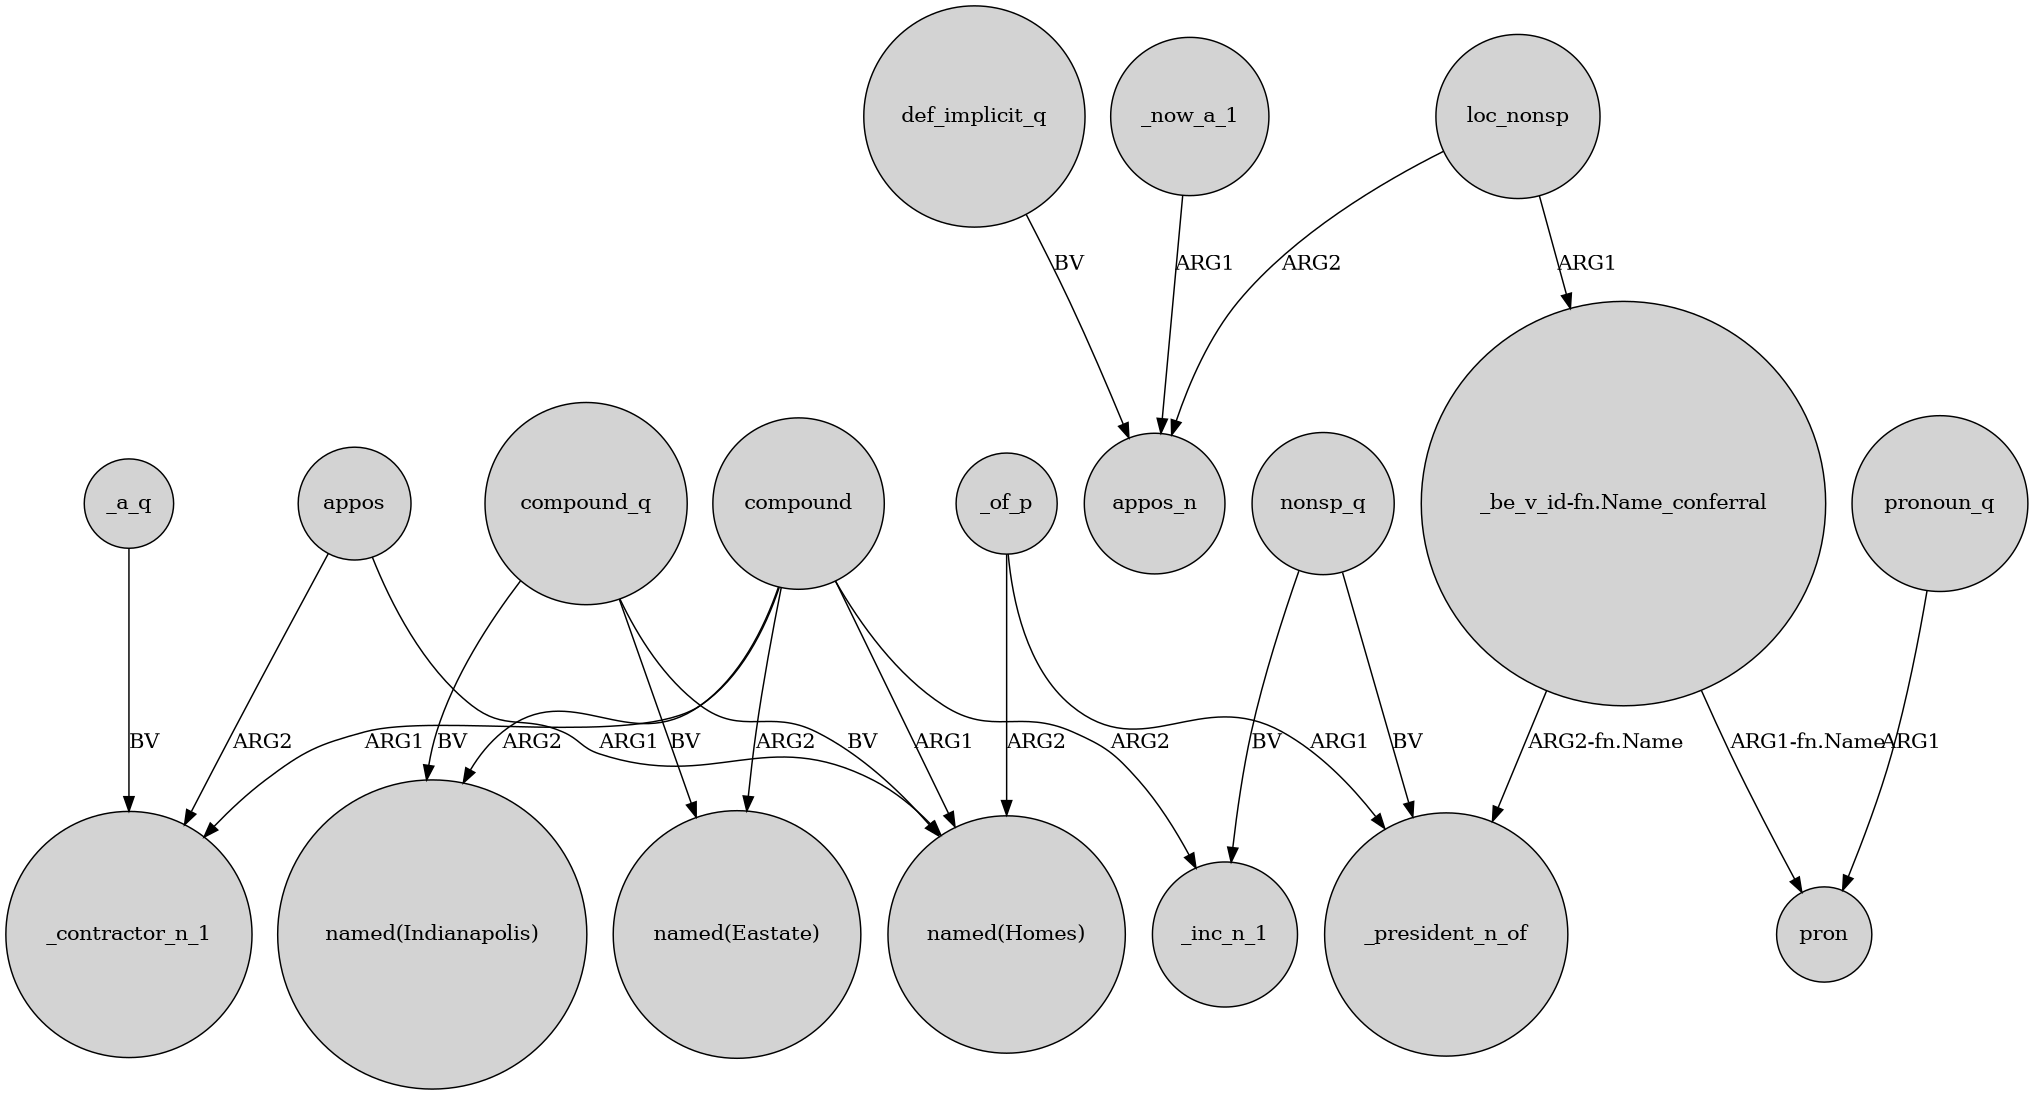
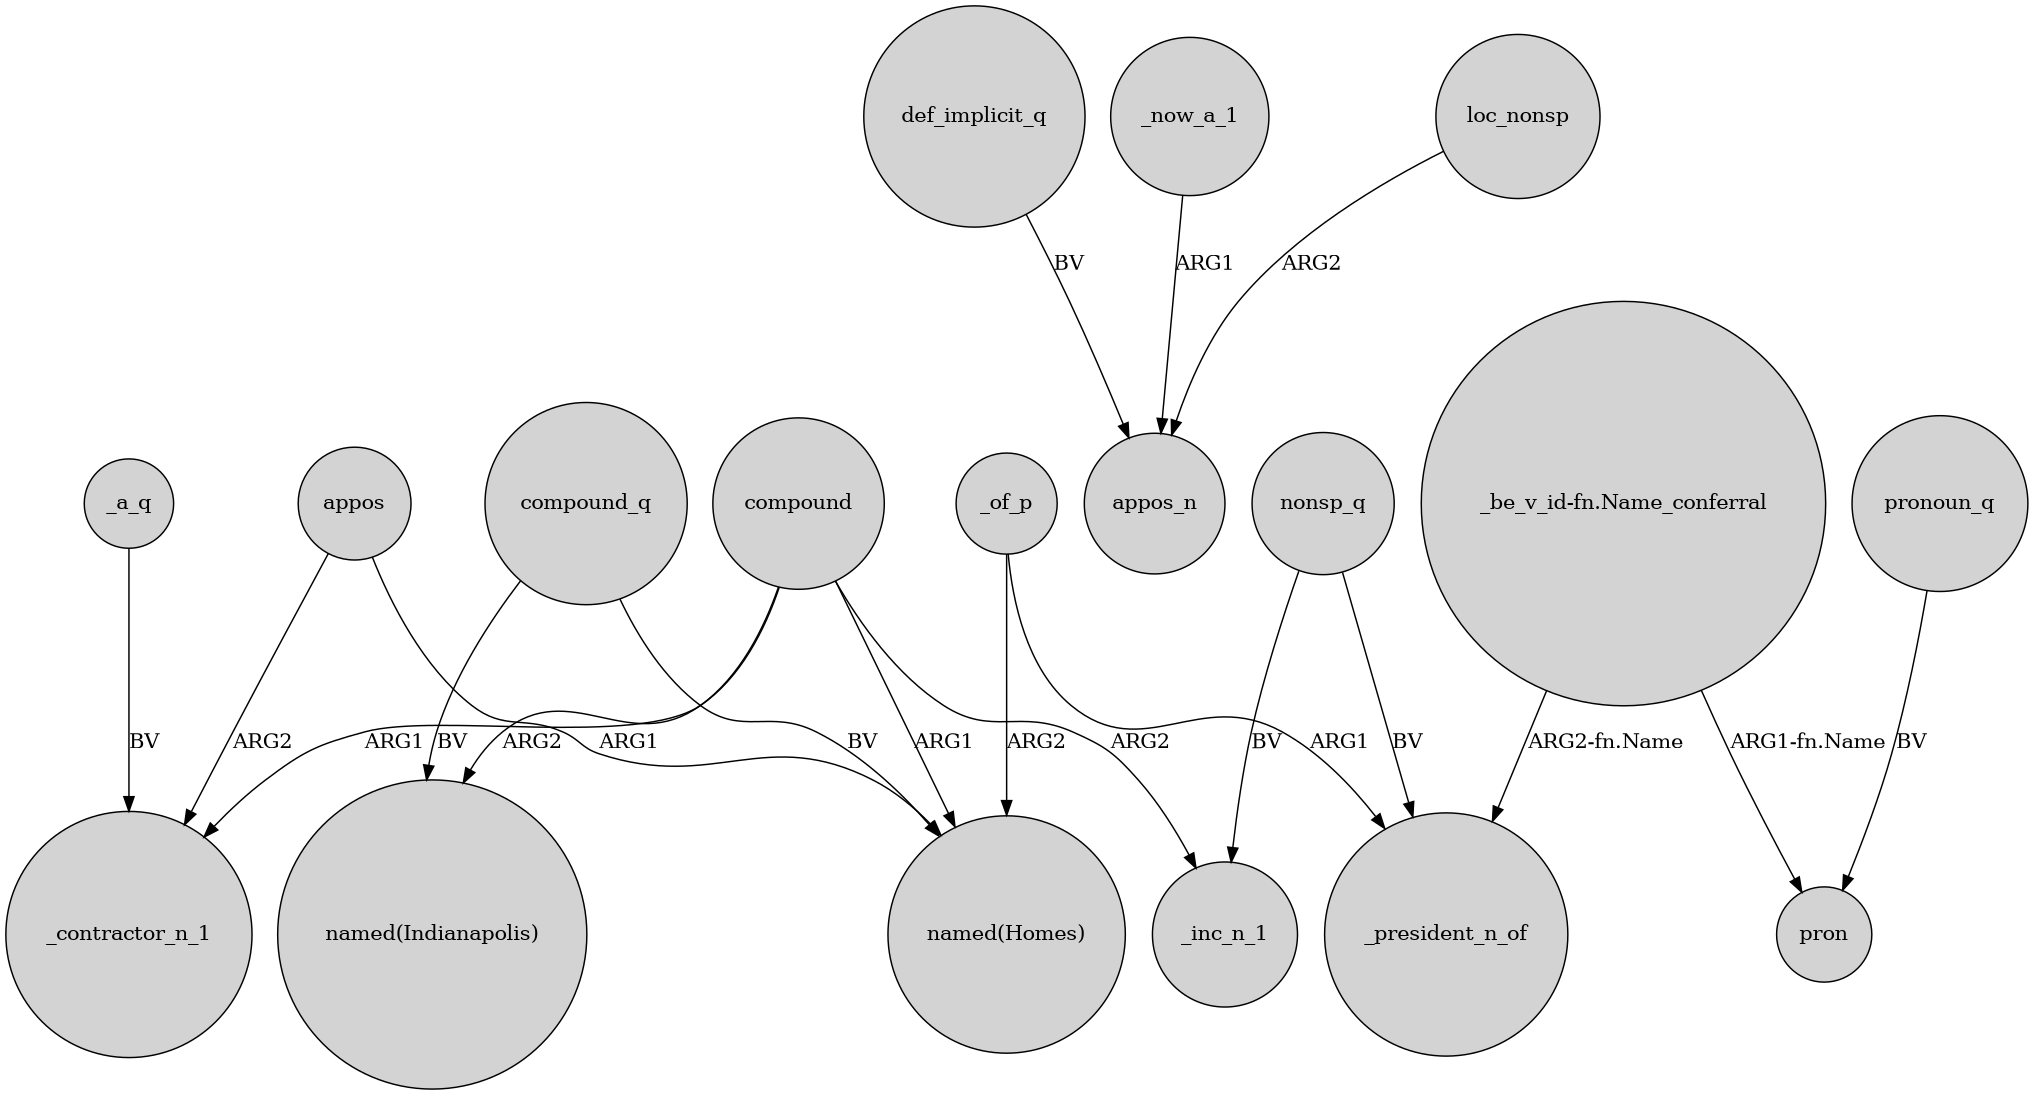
edge "loc_nonsp" -> "_be_v_id-fn.Name_conferral": removed, label "ARG1"
edge "pronoun_q" -> "pron": label "ARG1" -> "BV"
node "named(Eastate)": removed
